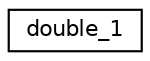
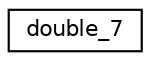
node "double_1": label "double_1" -> "double_7"
